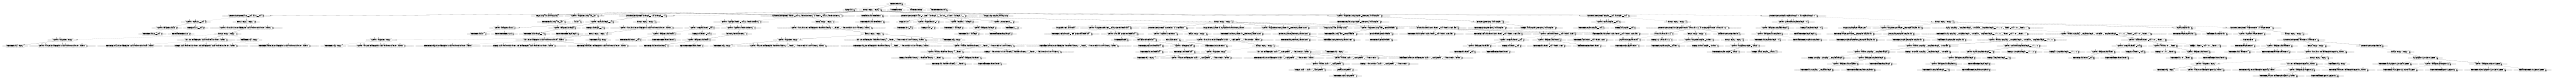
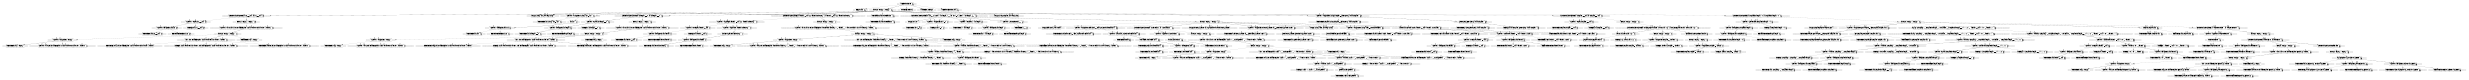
node "(IDENTIFIER,files,String[] files = getIncludedFiles())": removed
